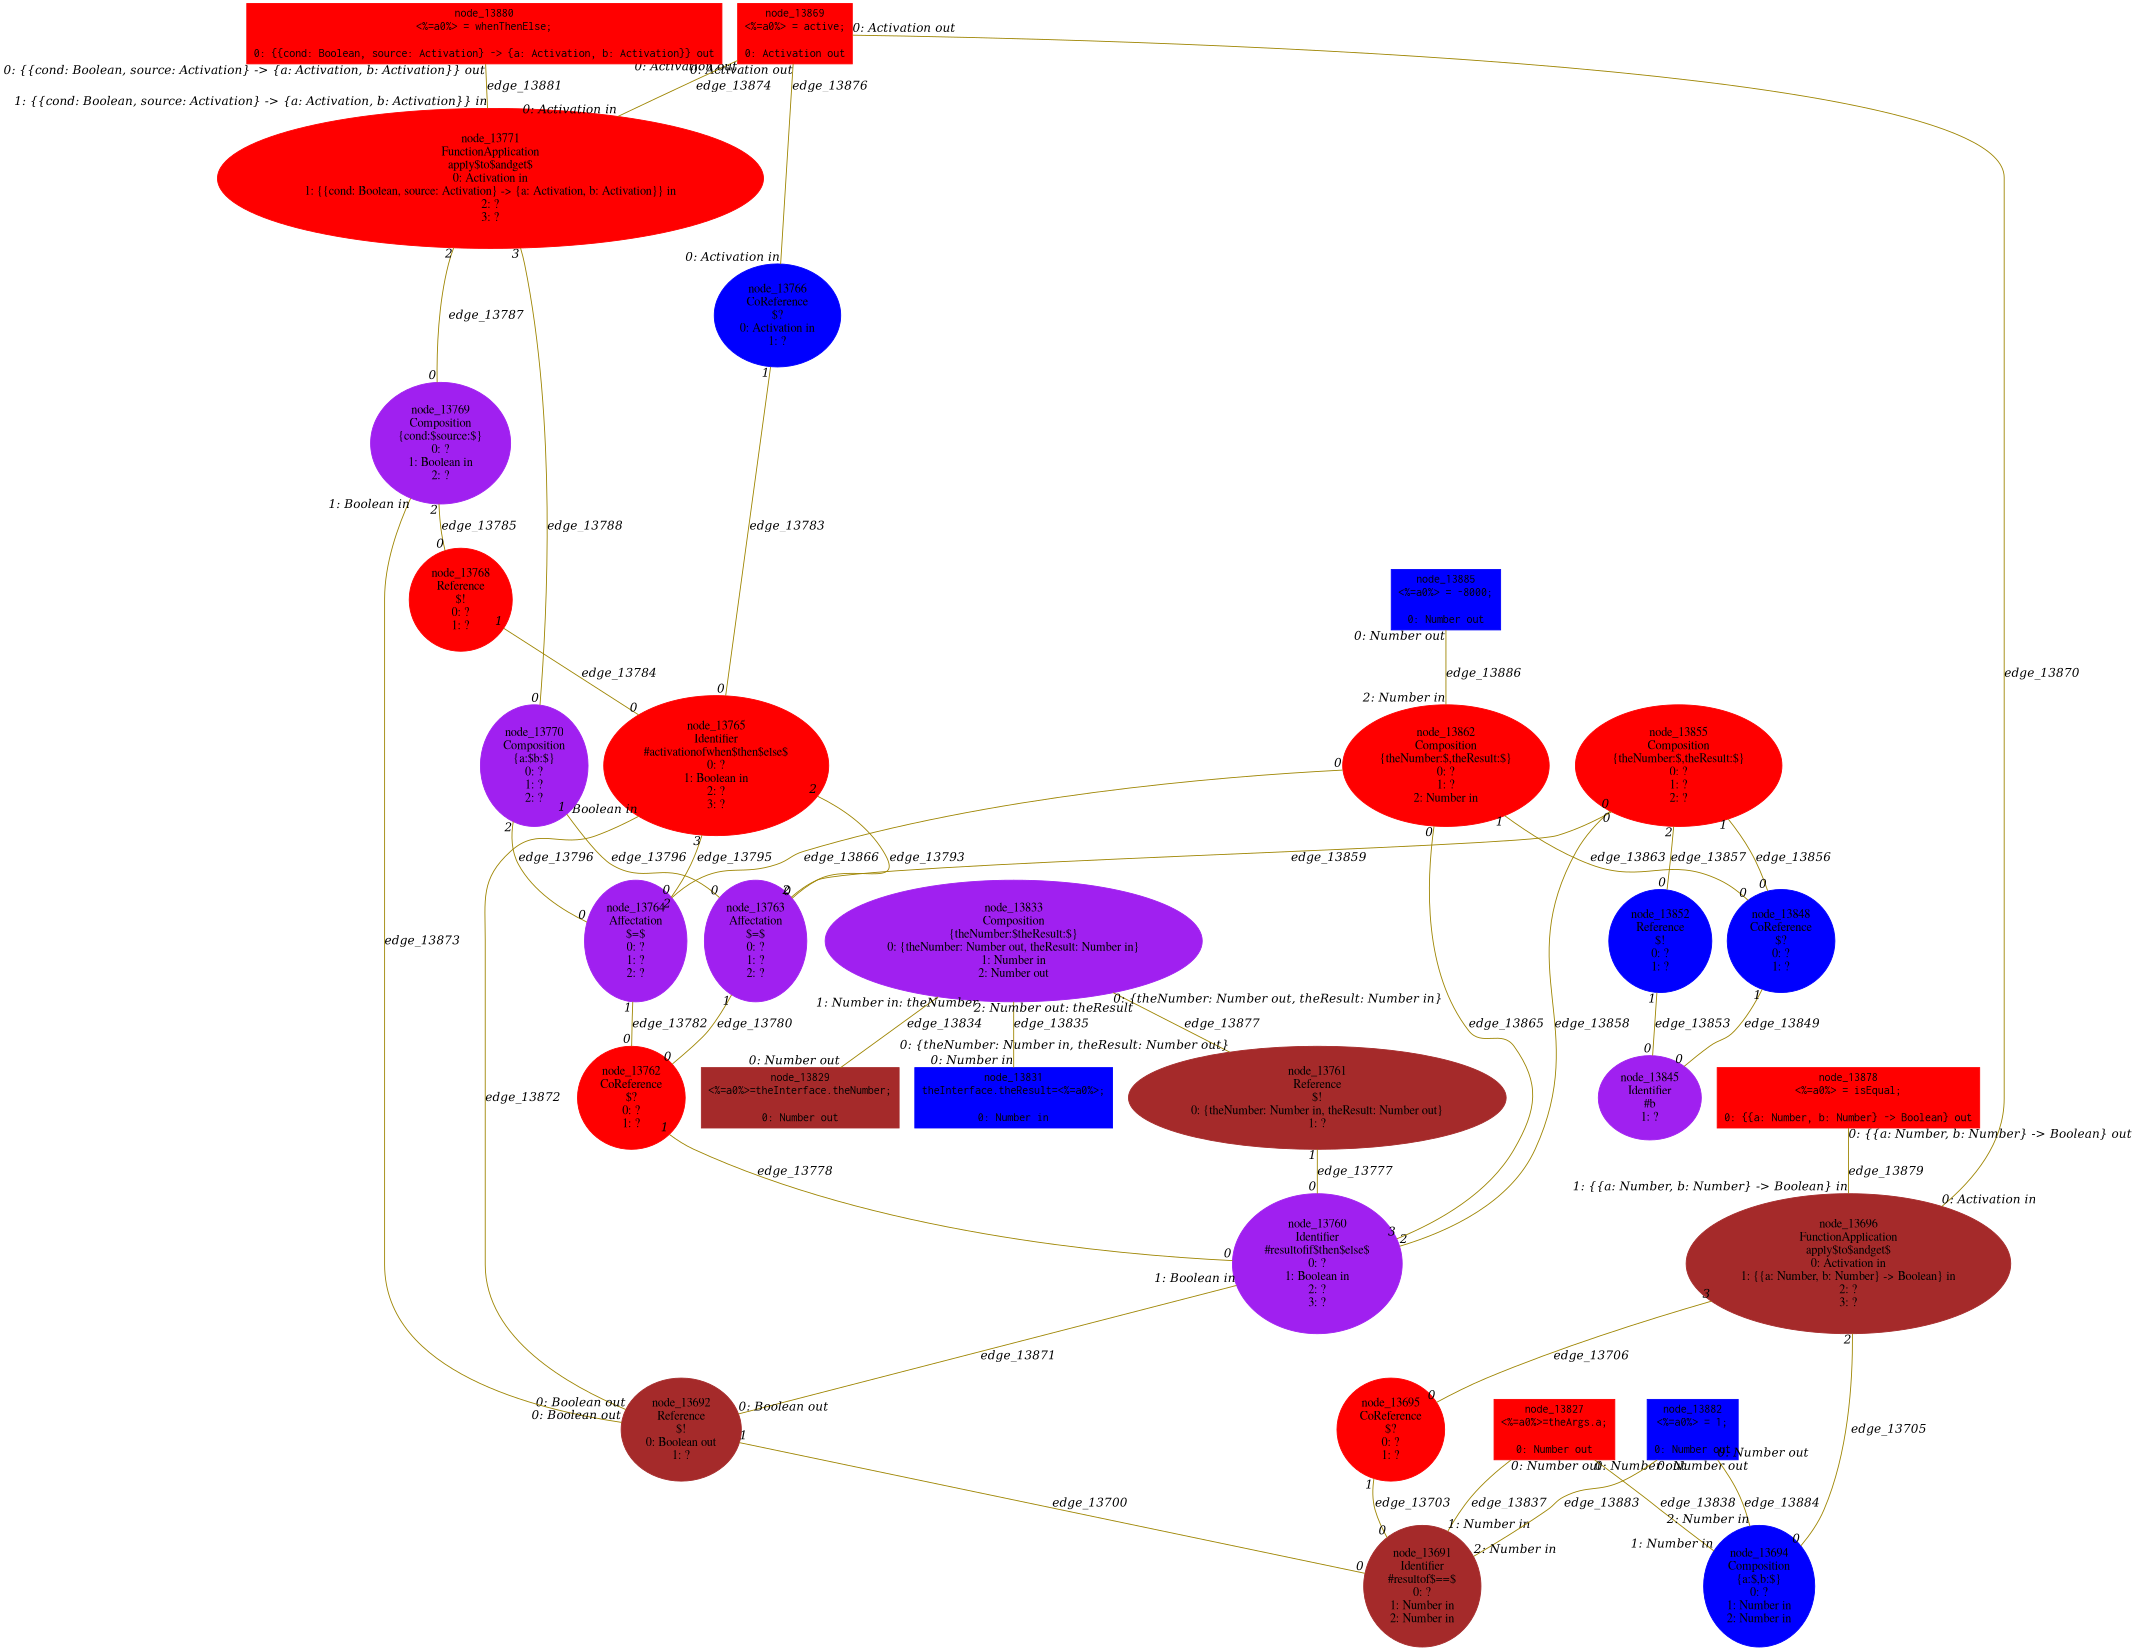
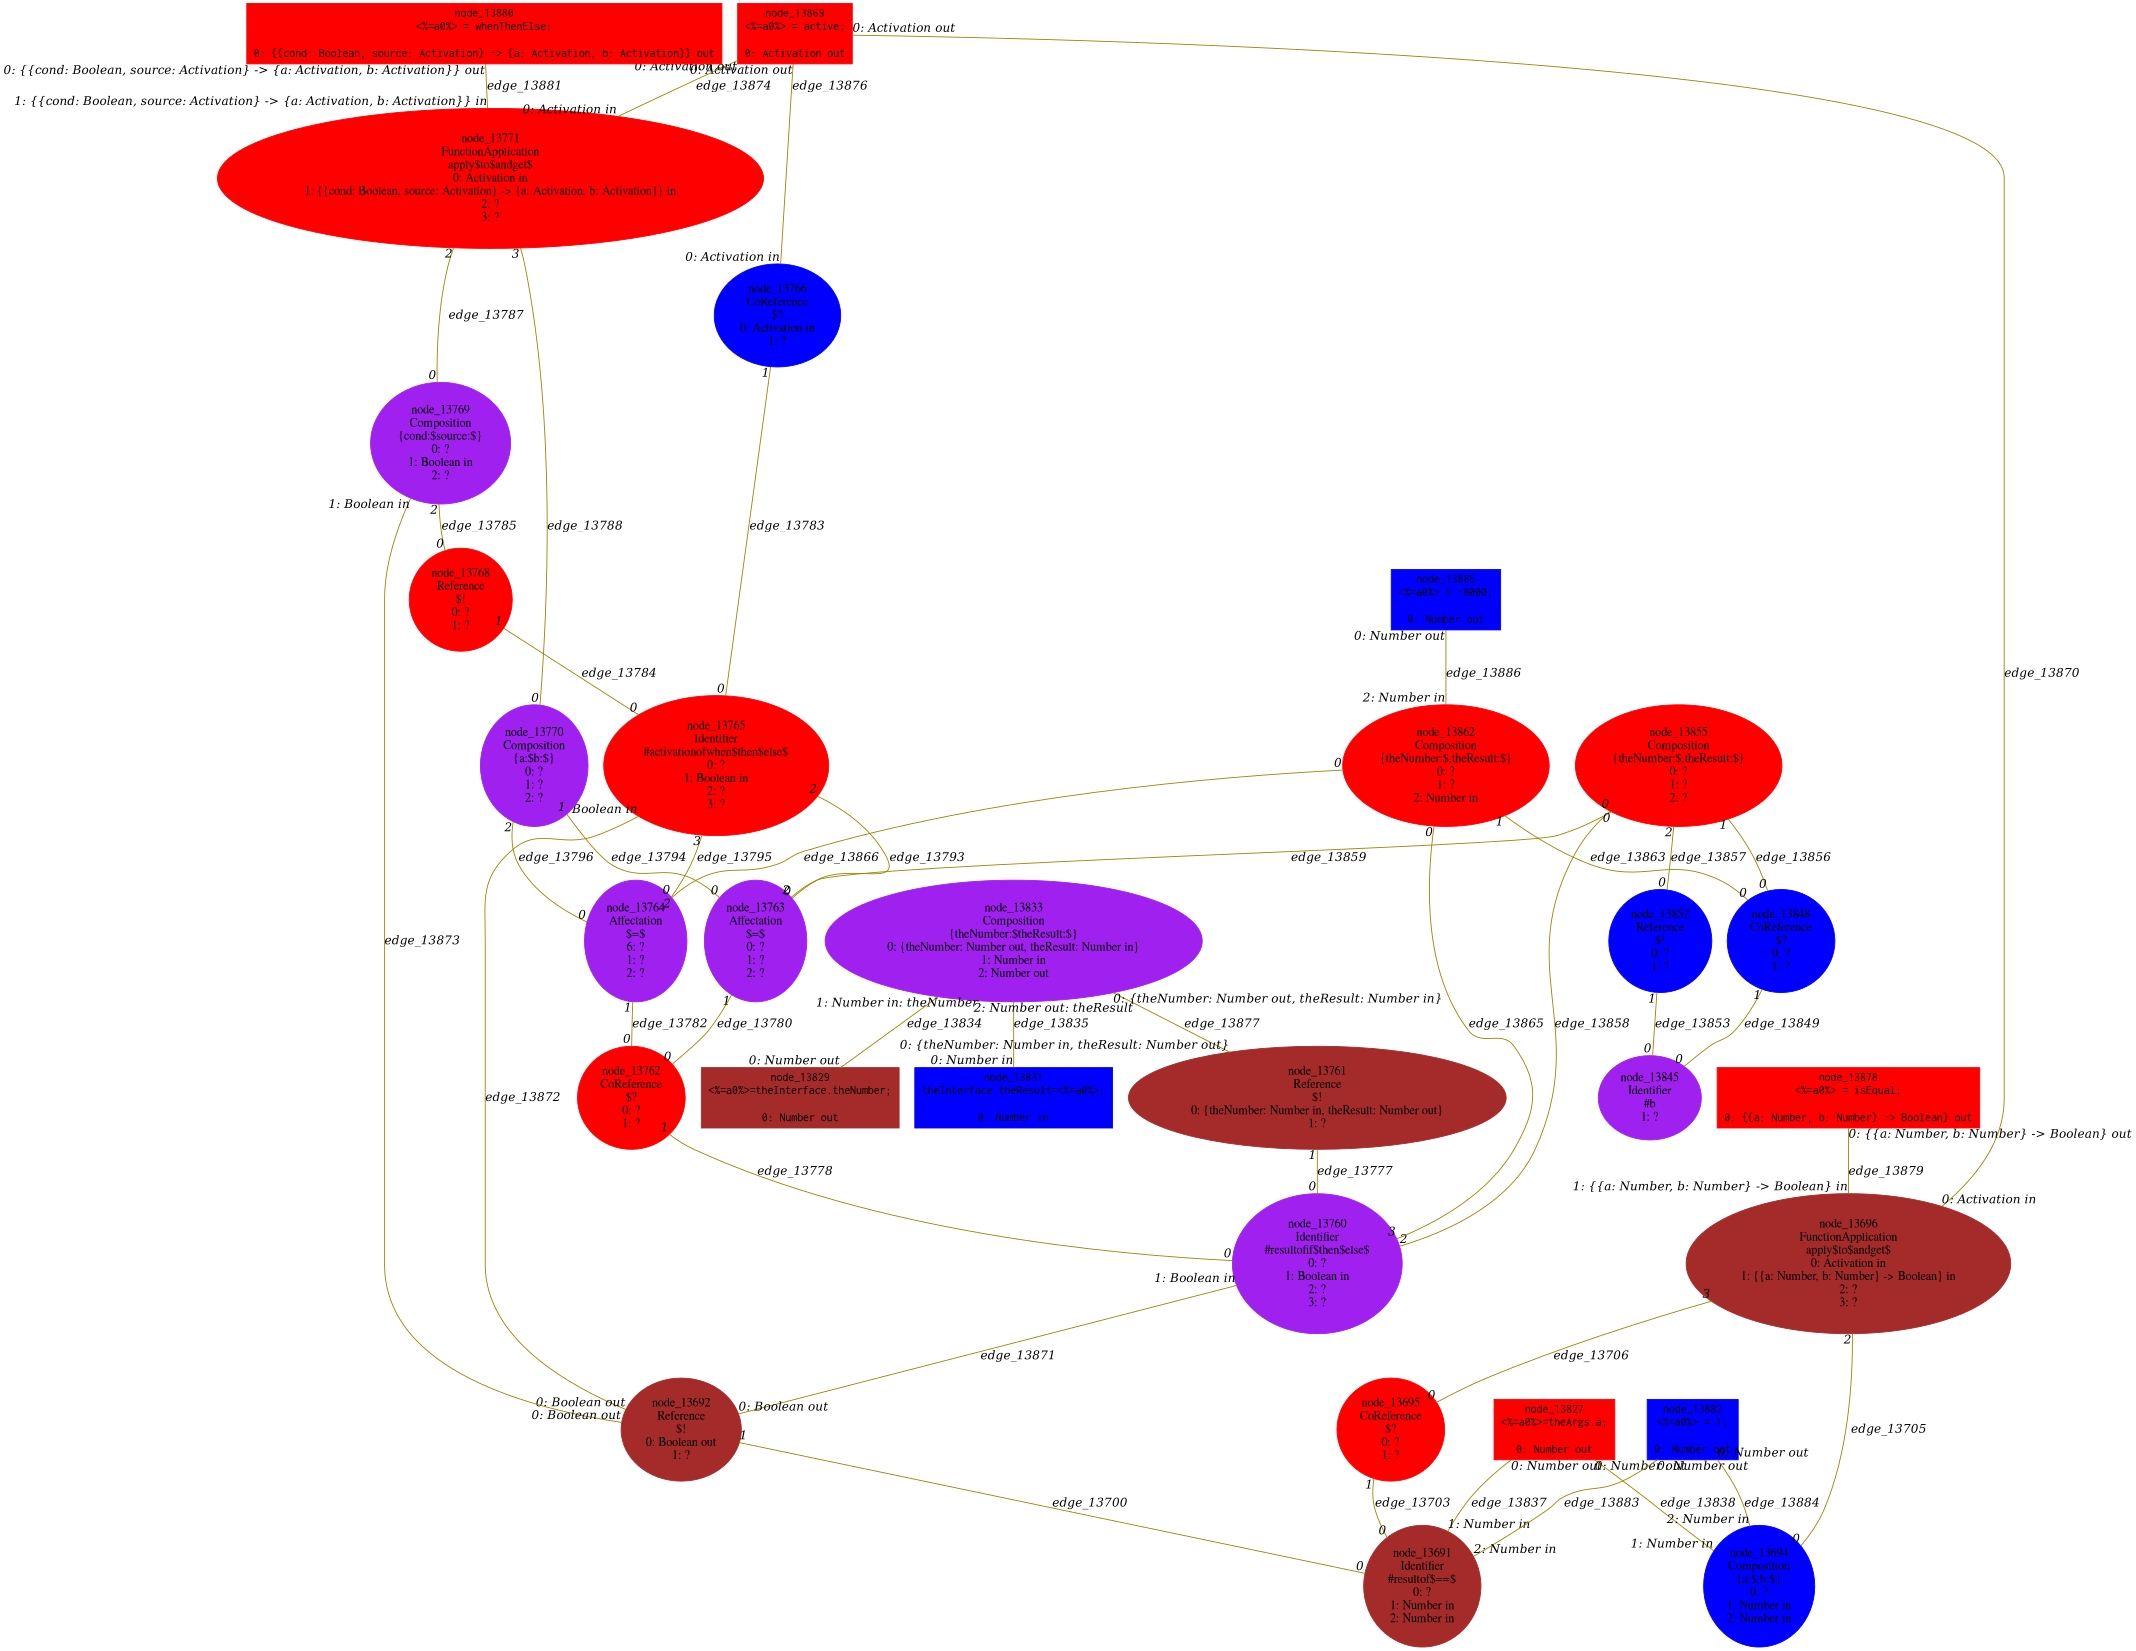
edge "node_13770 Composition {a:$b:$} 0: ? 1: ? 2: ?" -- "node_13763 Affectation $=$ 0: ? 1: ? 2: ?": label "edge_13796" -> "edge_13794"
node "node_13764 Affectation $=$ 0: ? 1: ? 2: ?": label "node_13764 Affectation $=$ 0: ? 1: ? 2: ?" -> "node_13764 Affectation $=$ 6: ? 1: ? 2: ?"
